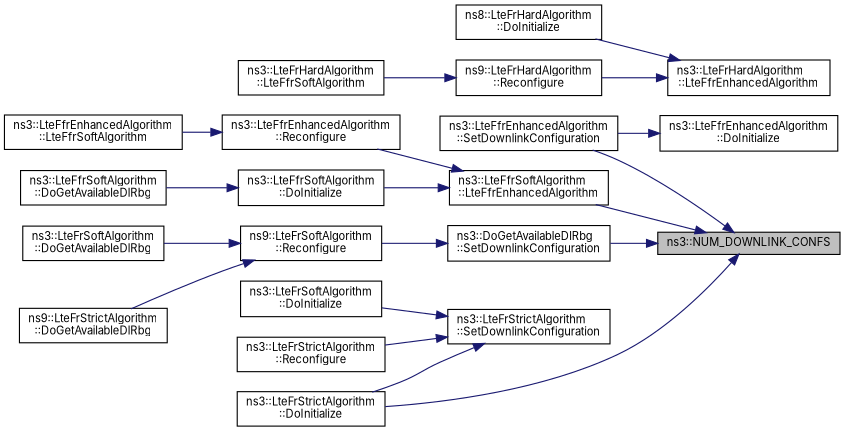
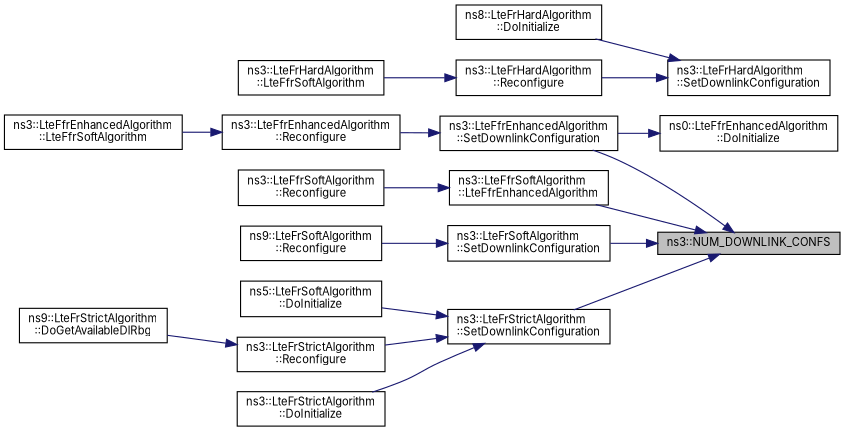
node "ns9::LteFrHardAlgorithm ::Reconfigure": label "ns9::LteFrHardAlgorithm ::Reconfigure" -> "ns3::LteFrHardAlgorithm ::Reconfigure"
node "ns3::LteFrHardAlgorithm ::LteFfrEnhancedAlgorithm": label "ns3::LteFrHardAlgorithm ::LteFfrEnhancedAlgorithm" -> "ns3::LteFrHardAlgorithm ::SetDownlinkConfiguration"
node "ns3::LteFfrEnhancedAlgorithm ::DoInitialize": label "ns3::LteFfrEnhancedAlgorithm ::DoInitialize" -> "ns0::LteFfrEnhancedAlgorithm ::DoInitialize"
edge "ns3::LteFfrEnhancedAlgorithm ::Reconfigure" -> "ns3::LteFfrSoftAlgorithm ::LteFfrEnhancedAlgorithm": now "ns3::LteFfrEnhancedAlgorithm ::Reconfigure" -> "ns3::LteFfrEnhancedAlgorithm ::SetDownlinkConfiguration"
node "ns3::LteFfrSoftAlgorithm ::DoGetAvailableDlRbg": removed
node "ns3::LteFfrSoftAlgorithm ::DoInitialize": label "ns3::LteFfrSoftAlgorithm ::DoInitialize" -> "ns3::LteFfrSoftAlgorithm ::Reconfigure"
node "ns3::LteFrSoftAlgorithm ::DoGetAvailableDlRbg": removed
node "ns3::DoGetAvailableDlRbg ::SetDownlinkConfiguration": label "ns3::DoGetAvailableDlRbg ::SetDownlinkConfiguration" -> "ns3::LteFrSoftAlgorithm ::SetDownlinkConfiguration"
edge "ns9::LteFrStrictAlgorithm ::DoGetAvailableDlRbg" -> "ns9::LteFrSoftAlgorithm ::Reconfigure": now "ns9::LteFrStrictAlgorithm ::DoGetAvailableDlRbg" -> "ns3::LteFrStrictAlgorithm ::Reconfigure"
node "ns3::LteFrSoftAlgorithm ::DoInitialize": label "ns3::LteFrSoftAlgorithm ::DoInitialize" -> "ns5::LteFrSoftAlgorithm ::DoInitialize"
edge "ns3::LteFrStrictAlgorithm ::DoInitialize" -> "ns3::NUM_DOWNLINK_CONFS": now "ns3::LteFrStrictAlgorithm ::SetDownlinkConfiguration" -> "ns3::NUM_DOWNLINK_CONFS"
